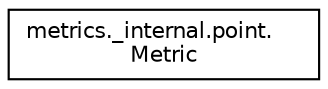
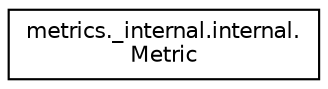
node "metrics._internal.point. Metric": label "metrics._internal.point. Metric" -> "metrics._internal.internal. Metric"
